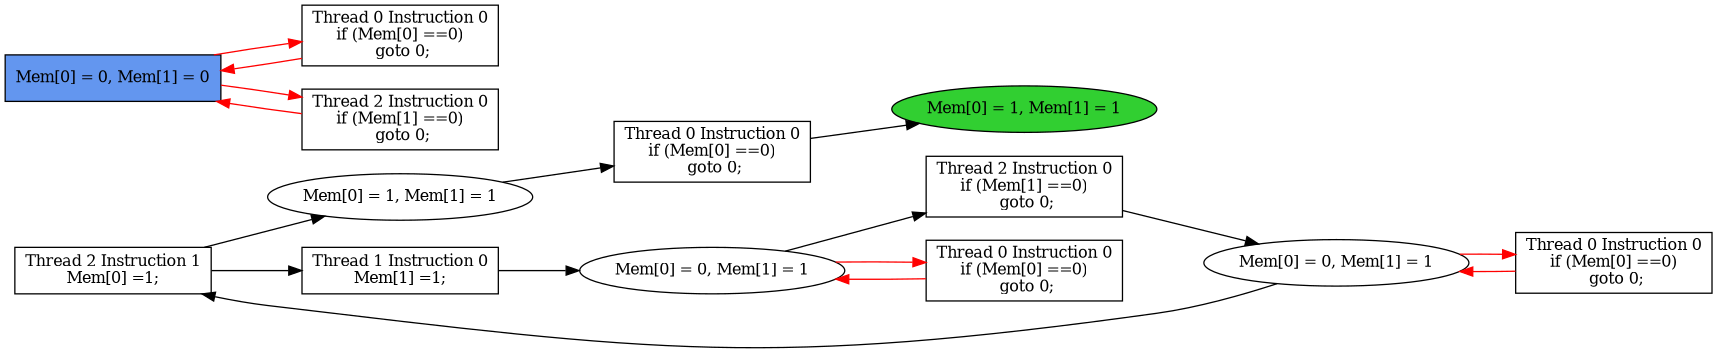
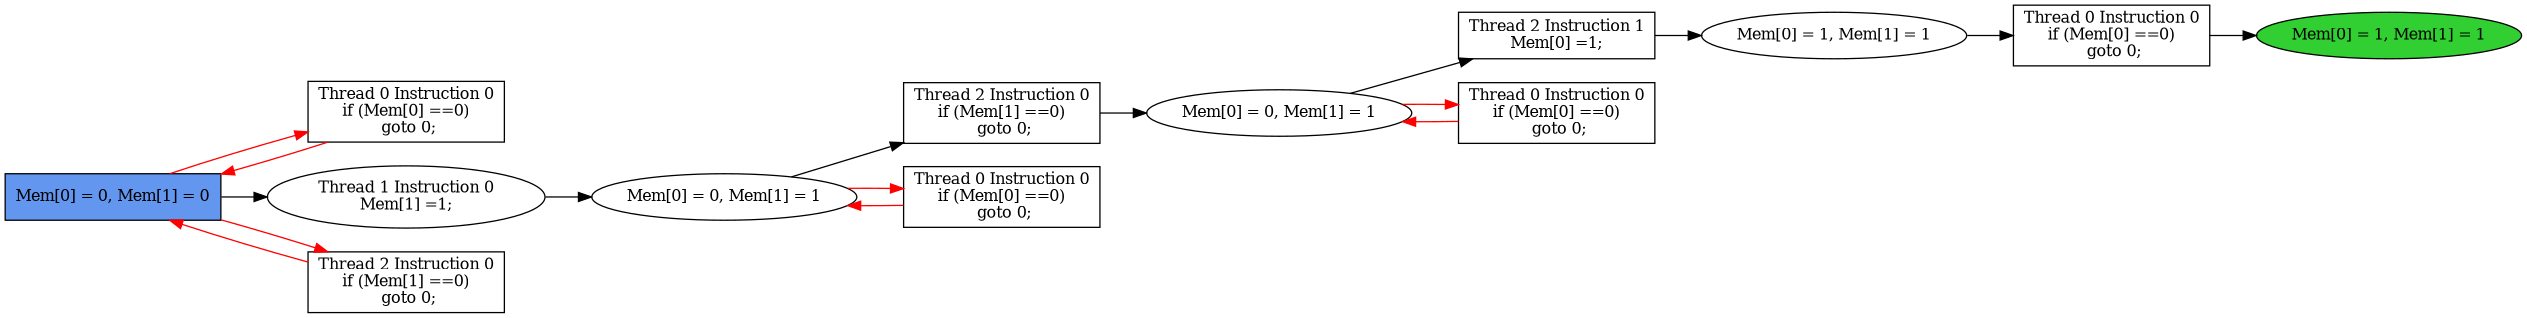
edge "Thread 2 Instruction 1 Mem[0] =1;" -> "Thread 1 Instruction 0 Mem[1] =1;": now "Mem[0] = 0, Mem[1] = 0" -> "Thread 1 Instruction 0 Mem[1] =1;"
node "Thread 1 Instruction 0 Mem[1] =1;": shape box -> ellipse
